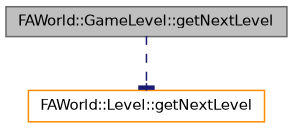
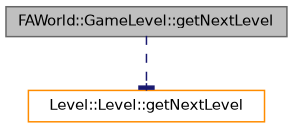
node "FAWorld::Level::getNextLevel": label "FAWorld::Level::getNextLevel" -> "Level::Level::getNextLevel"
